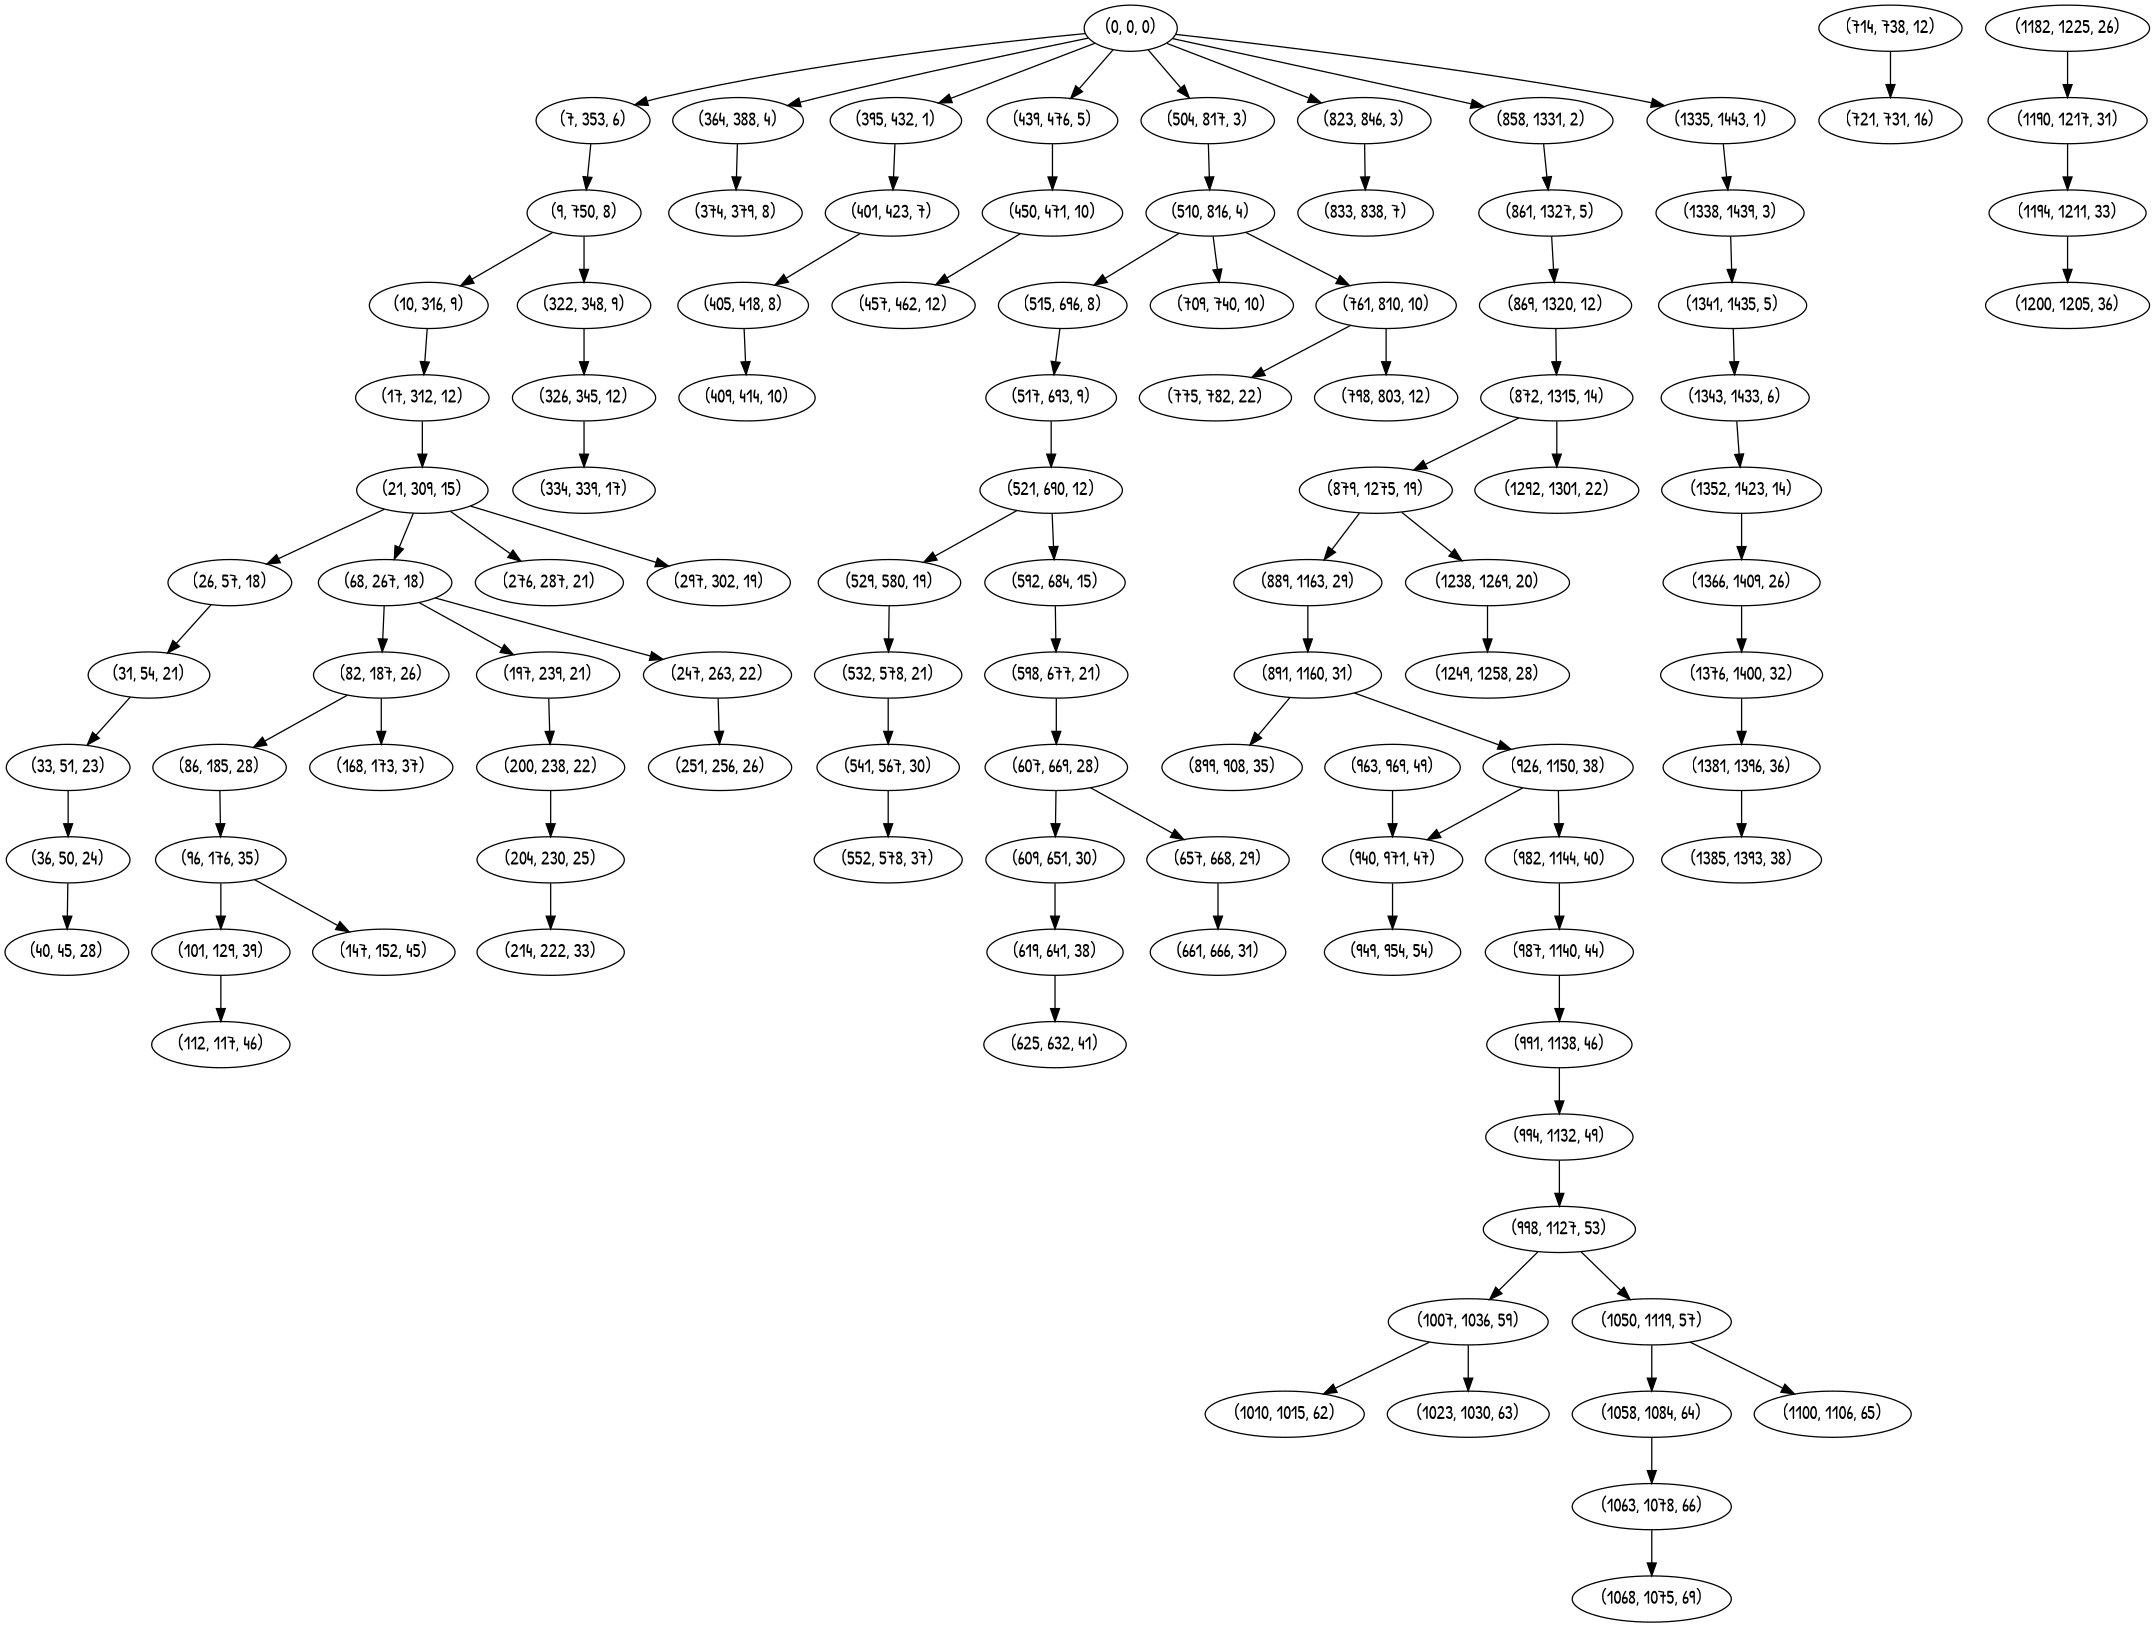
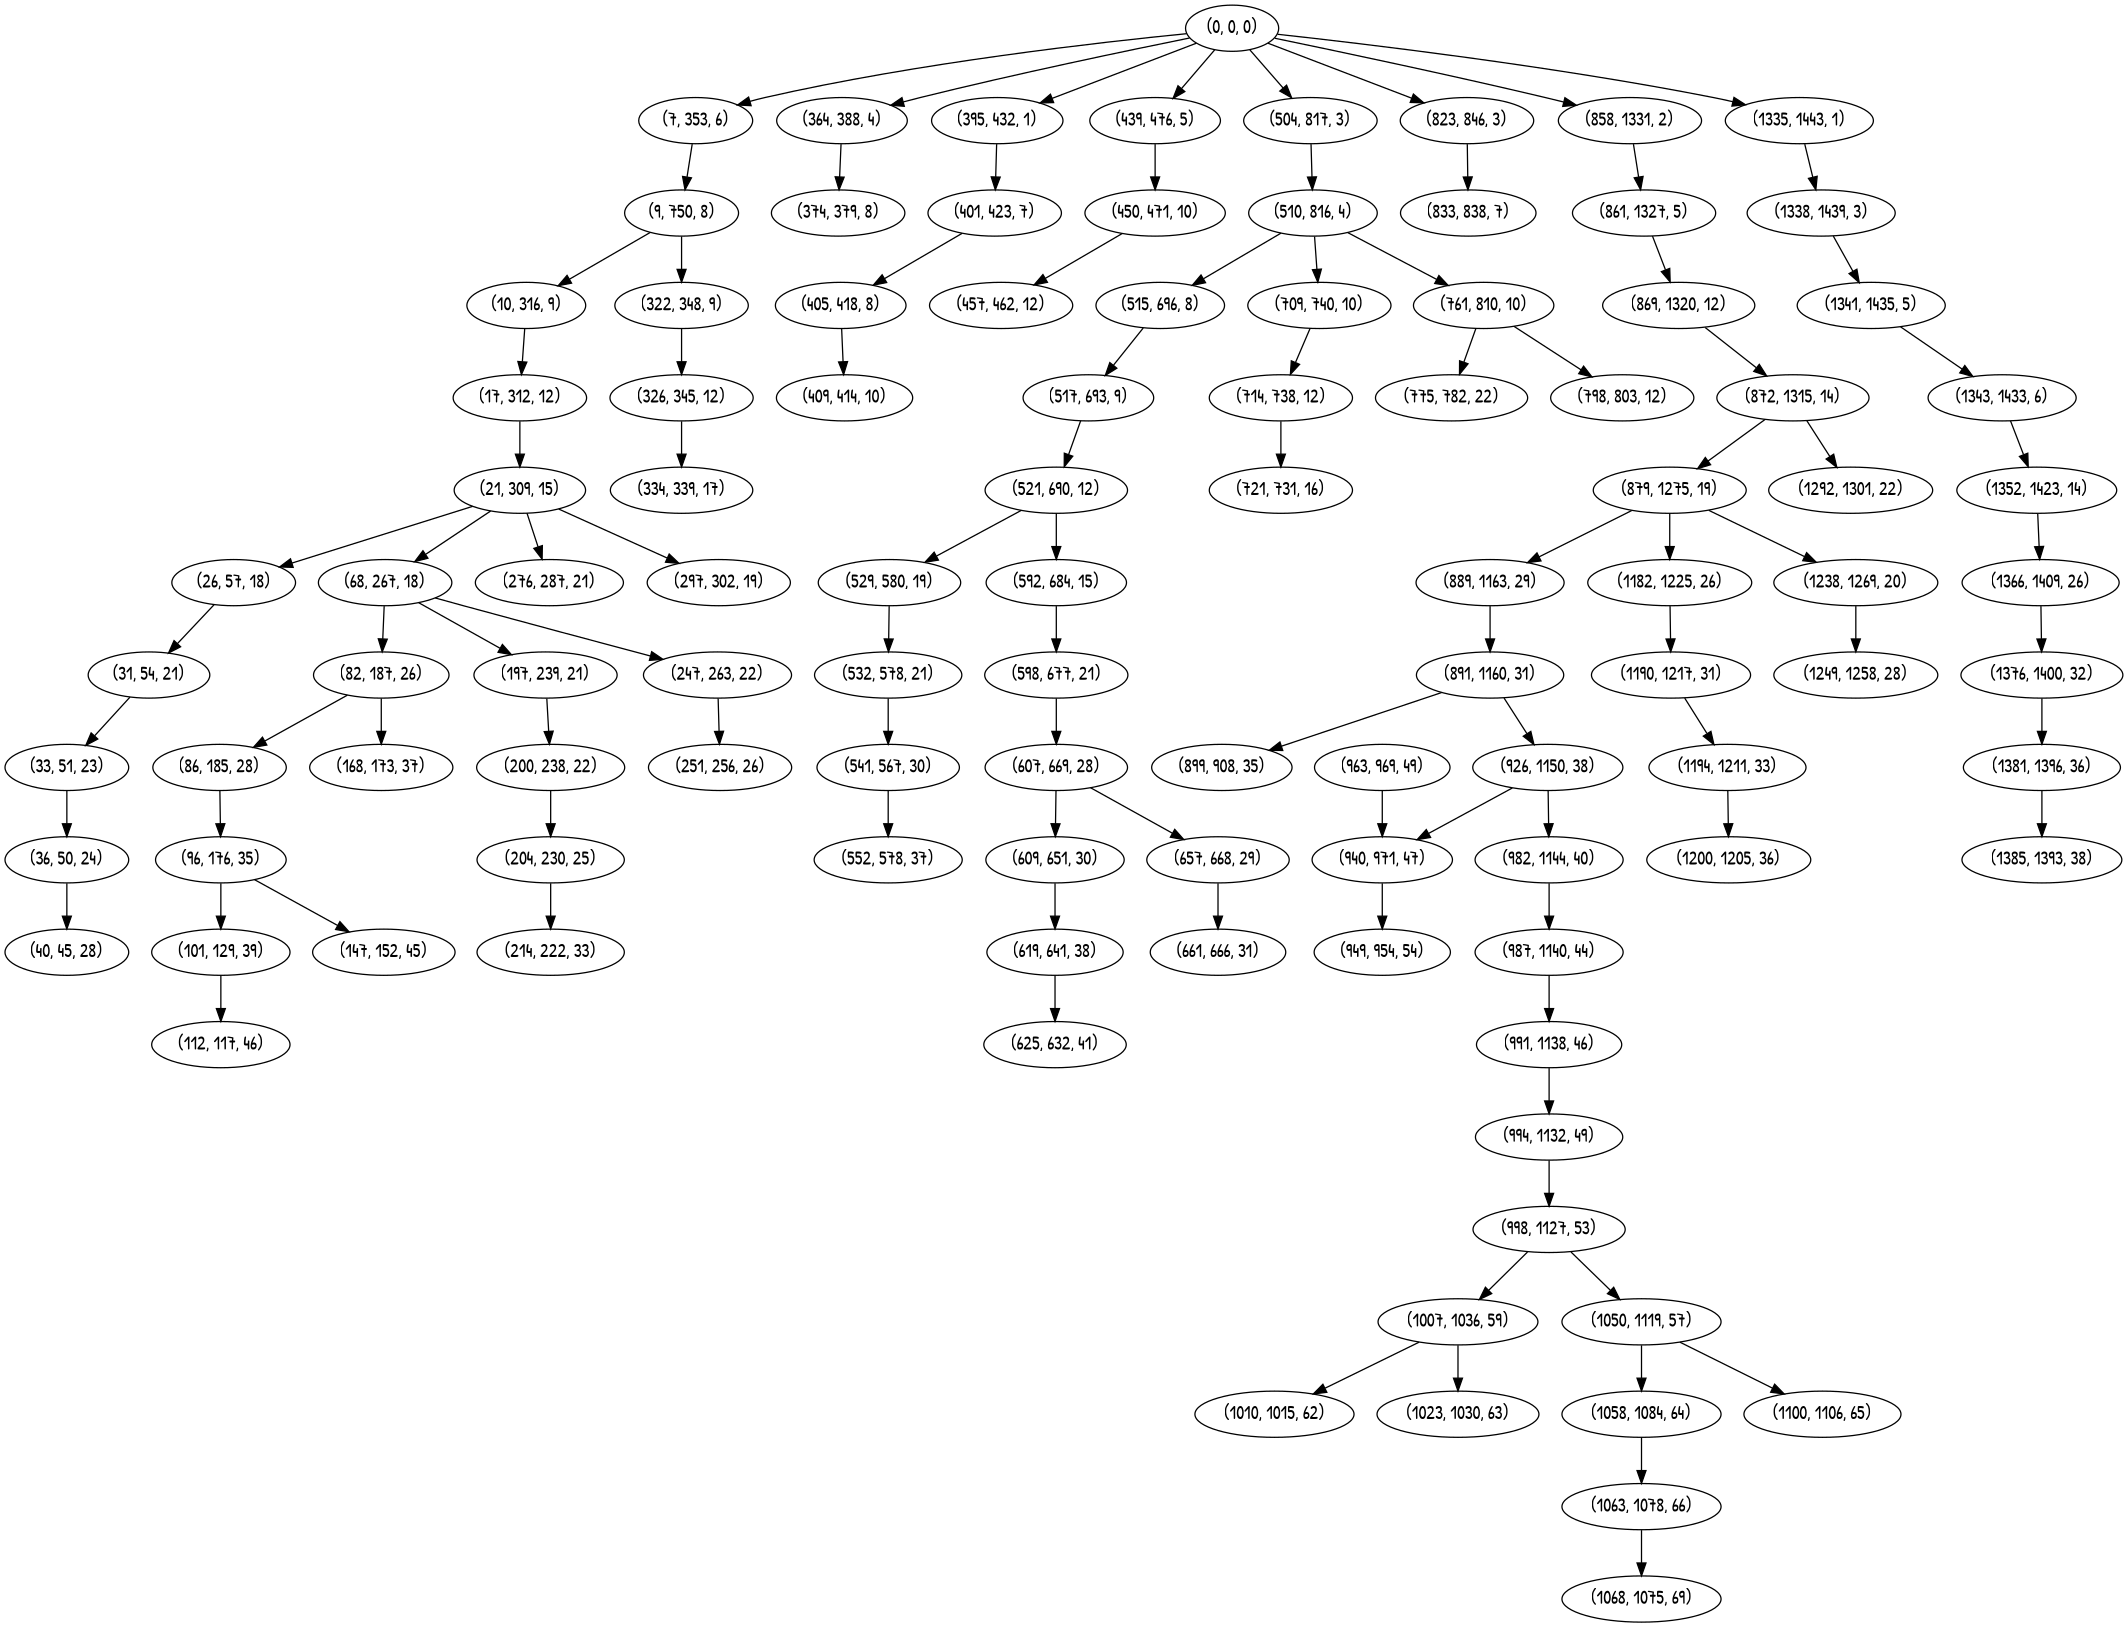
edge "(709, 740, 10)" -> "(714, 738, 12)": added
edge "(879, 1275, 19)" -> "(1182, 1225, 26)": added
